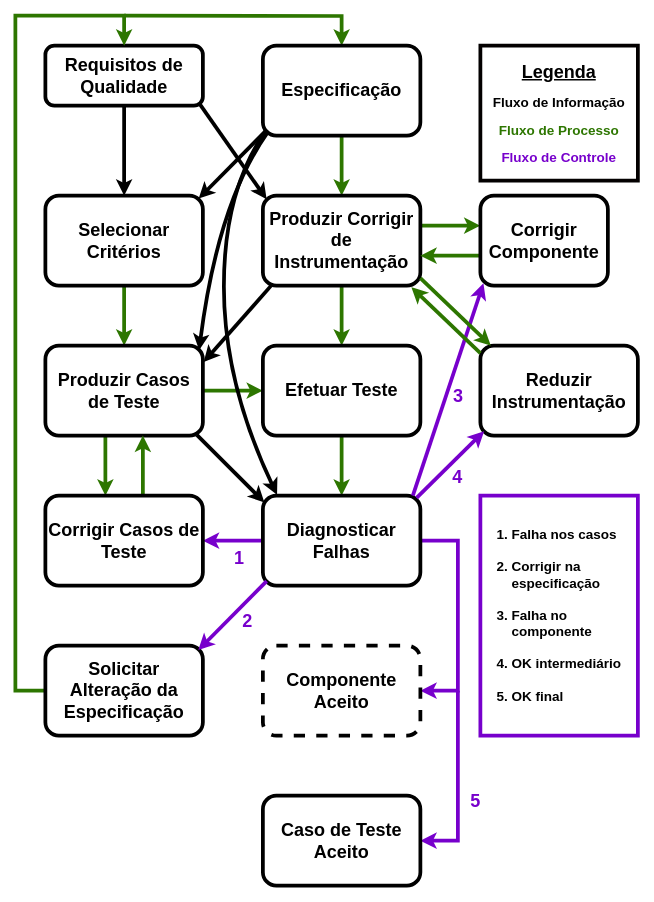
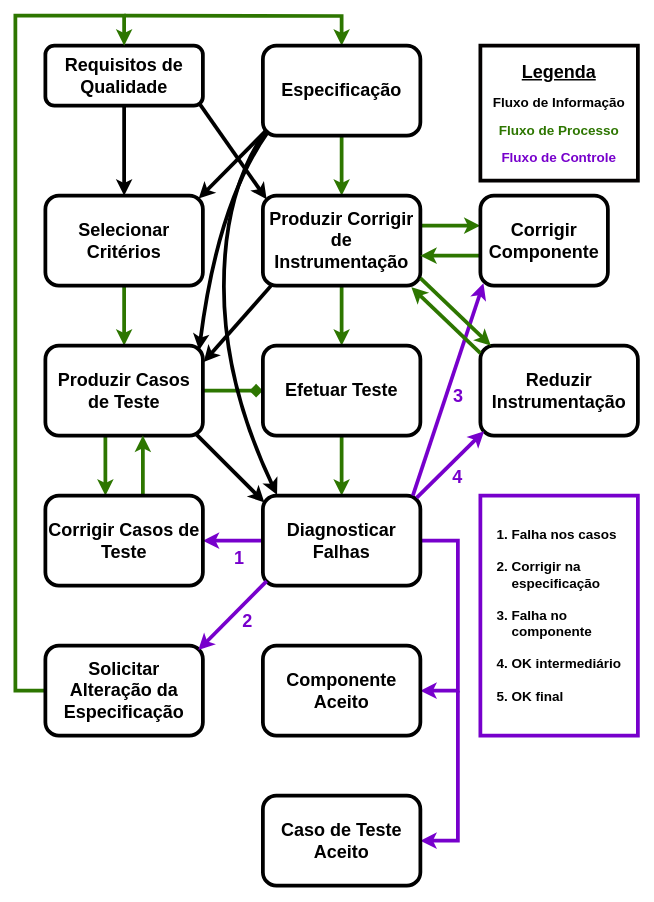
edge "Produzir Casos de Teste" -> "Efetuar Teste": arrowhead classic -> diamond
node "Componente Aceito": style dashed -> solid
node "5": removed
